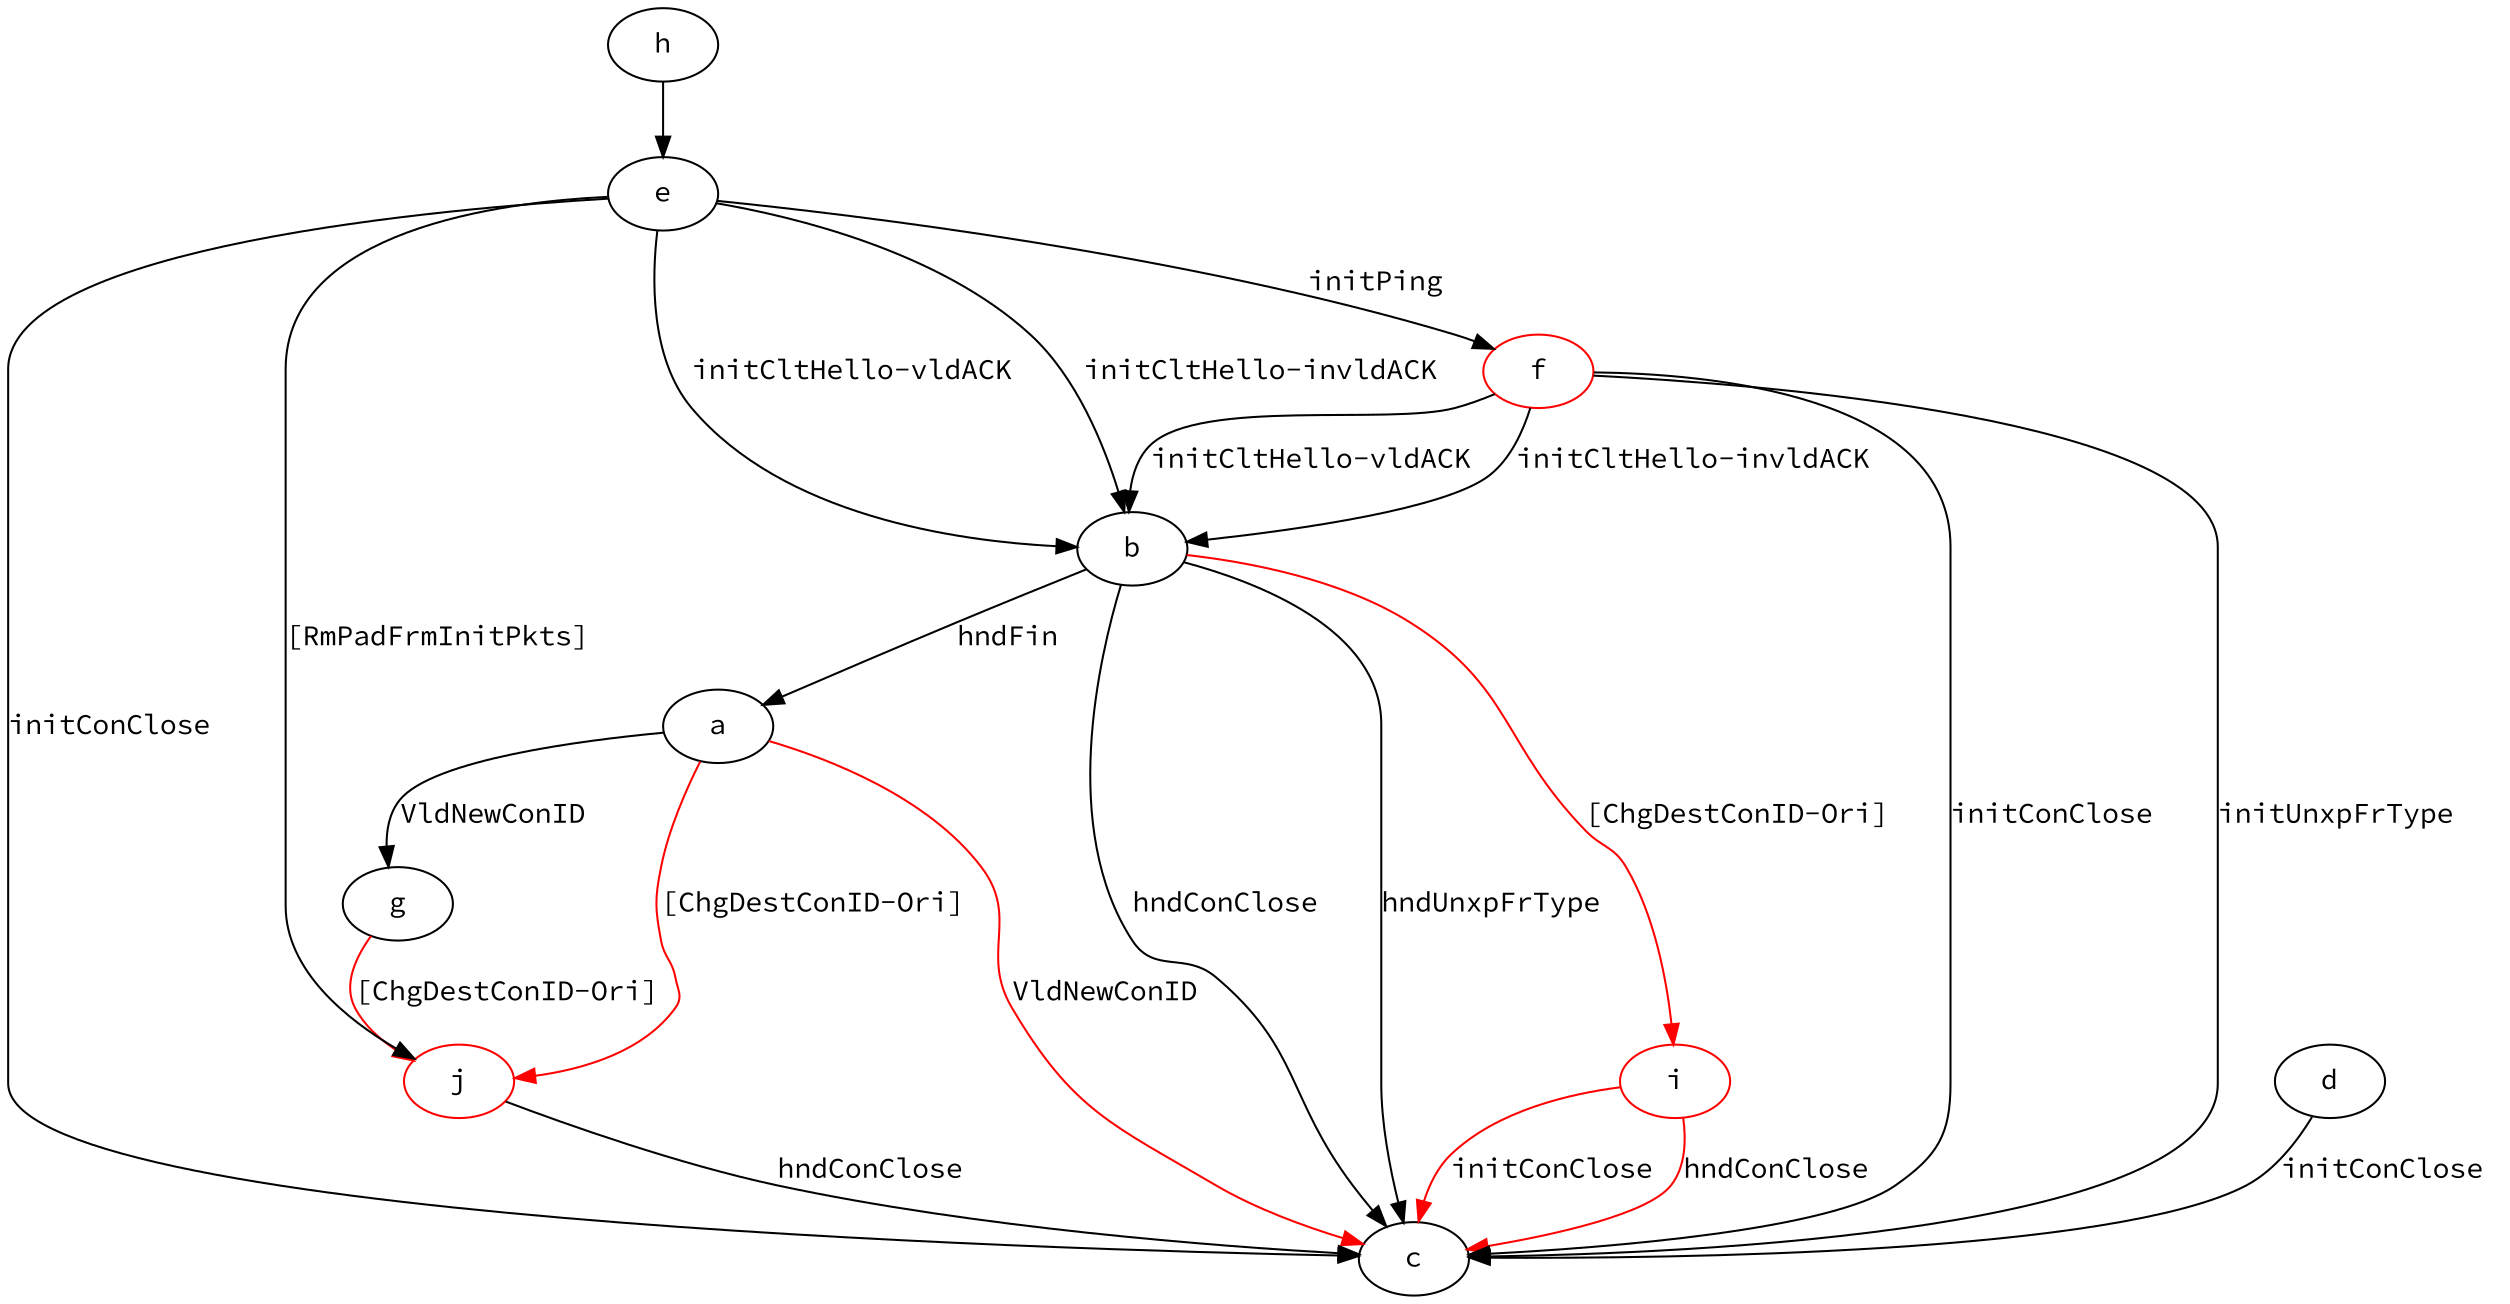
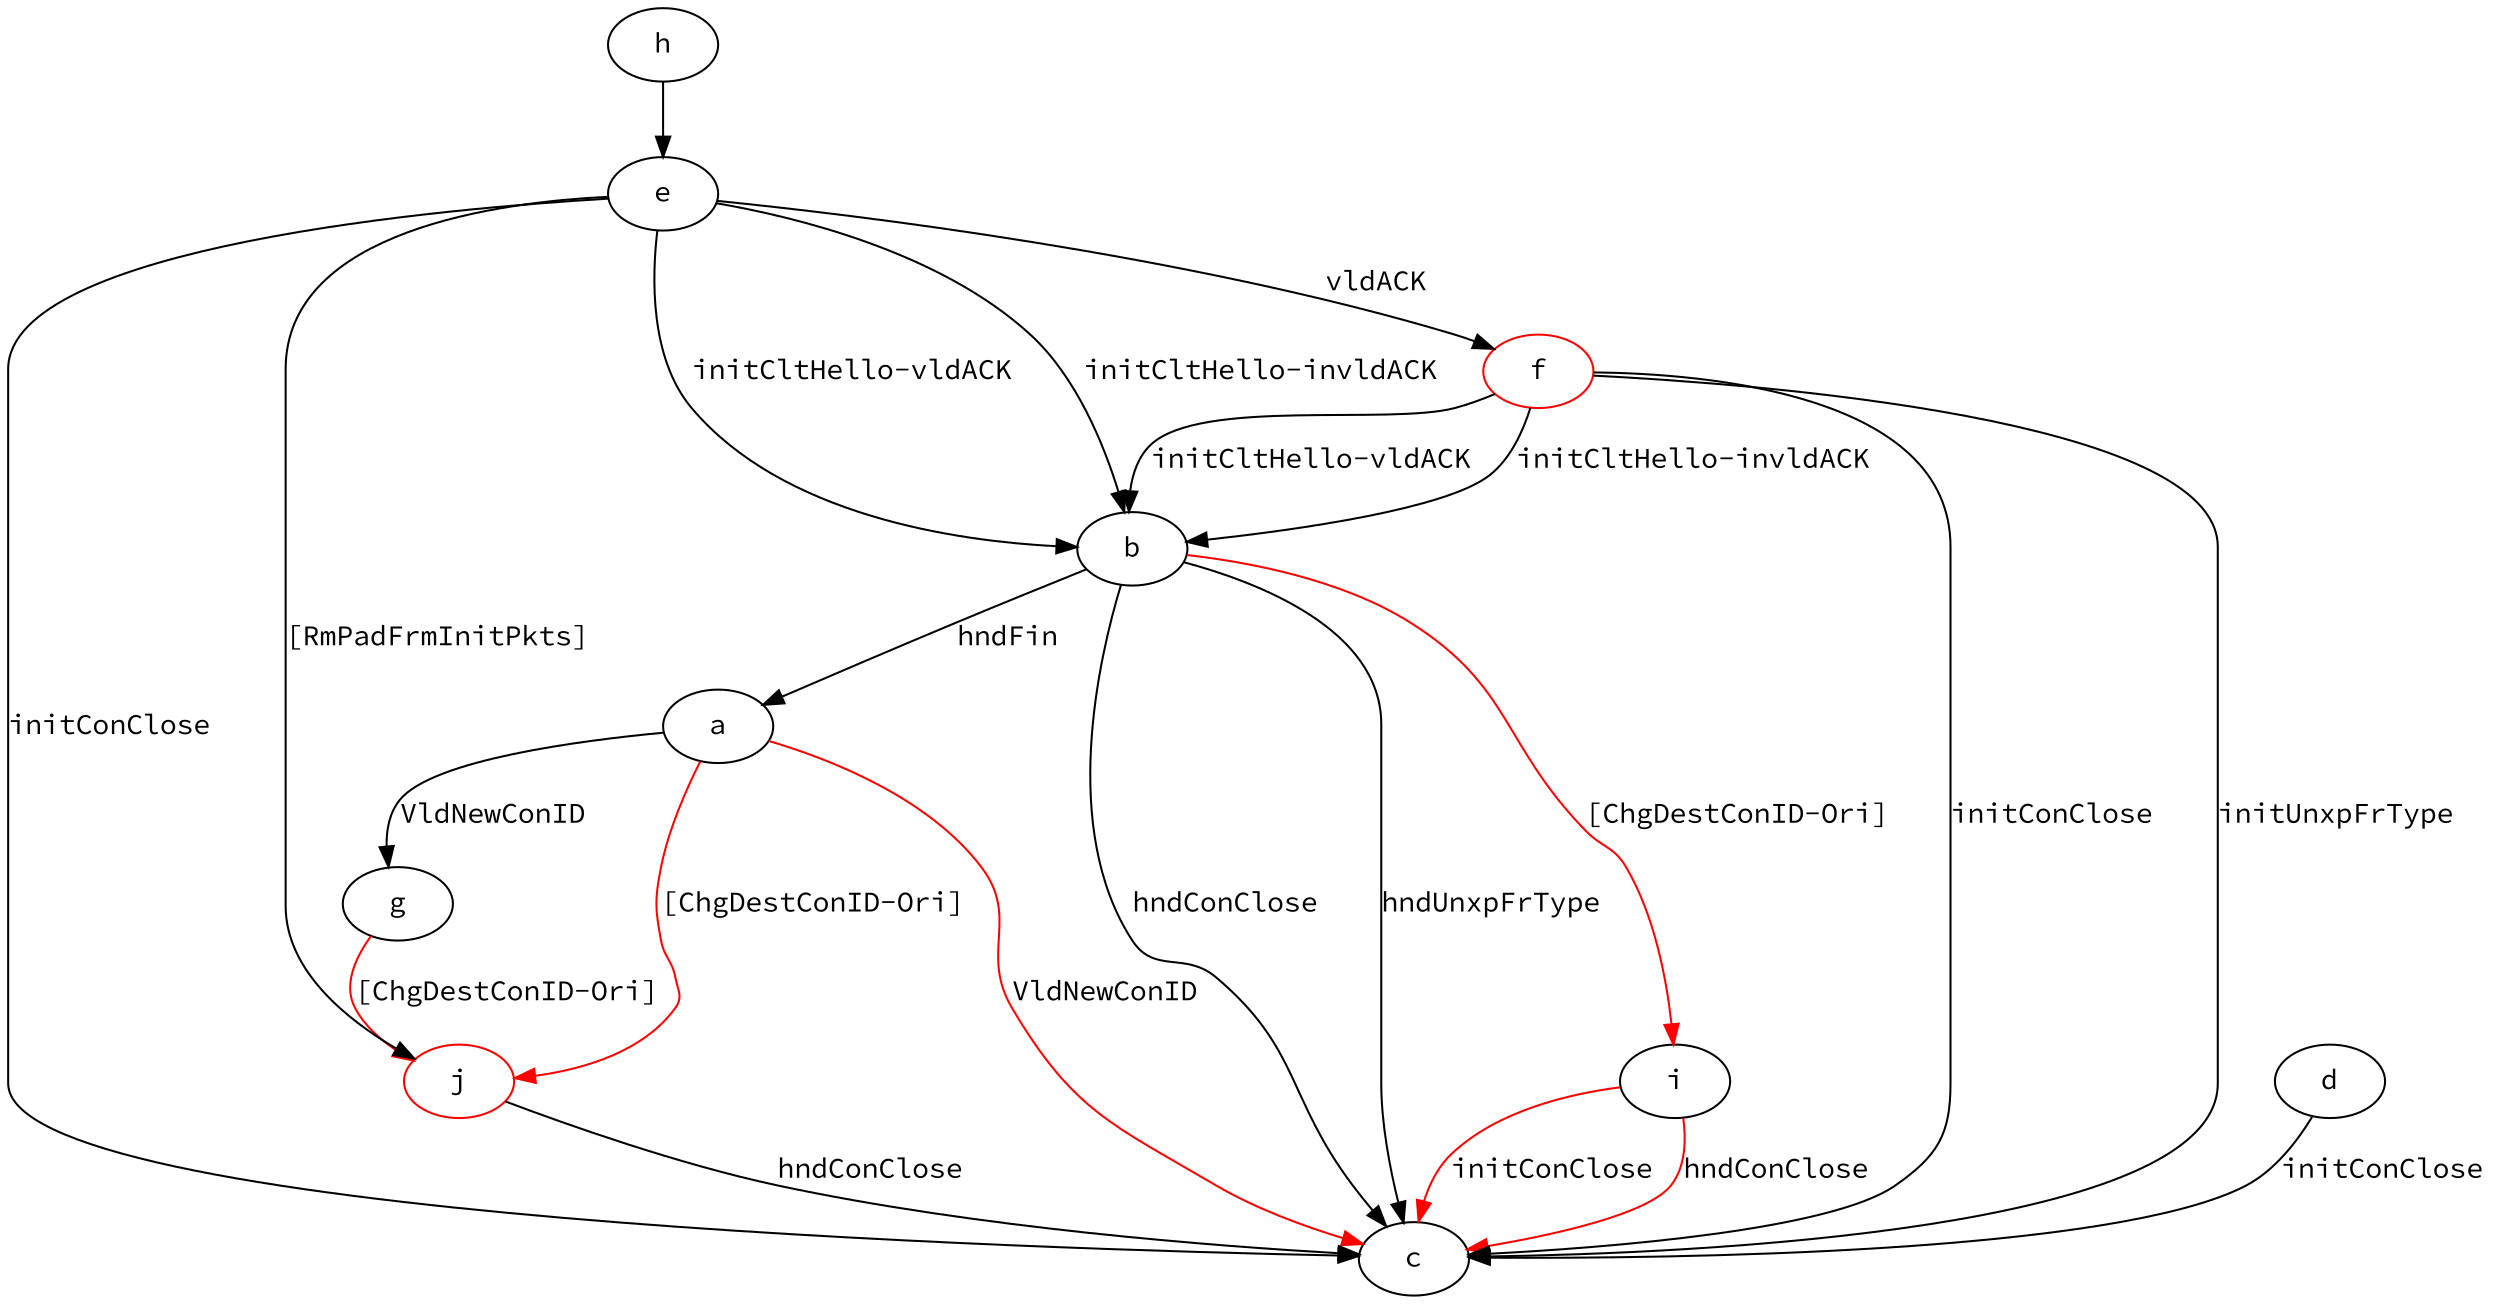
edge "e" -> "f": label "initPing " -> "vldACK "
node "i": color red -> black
